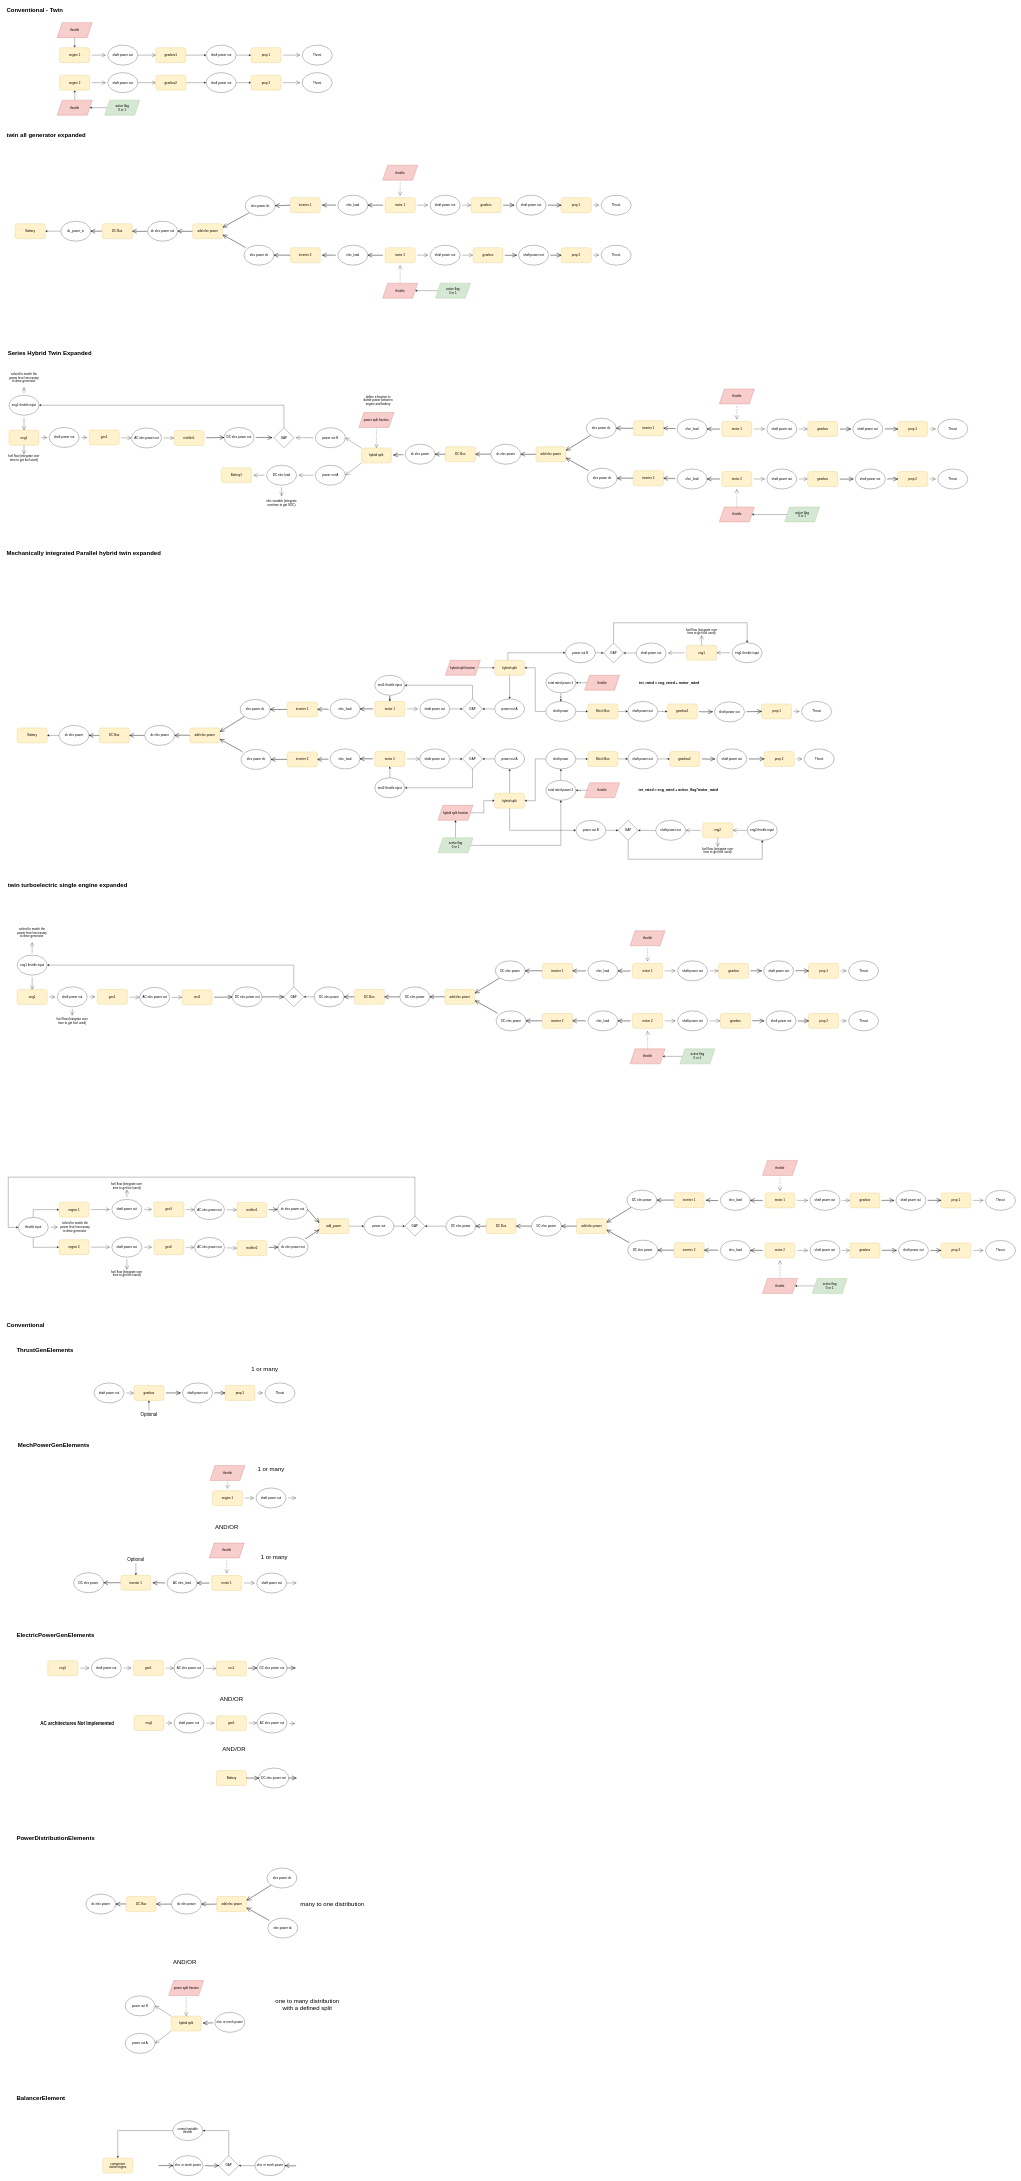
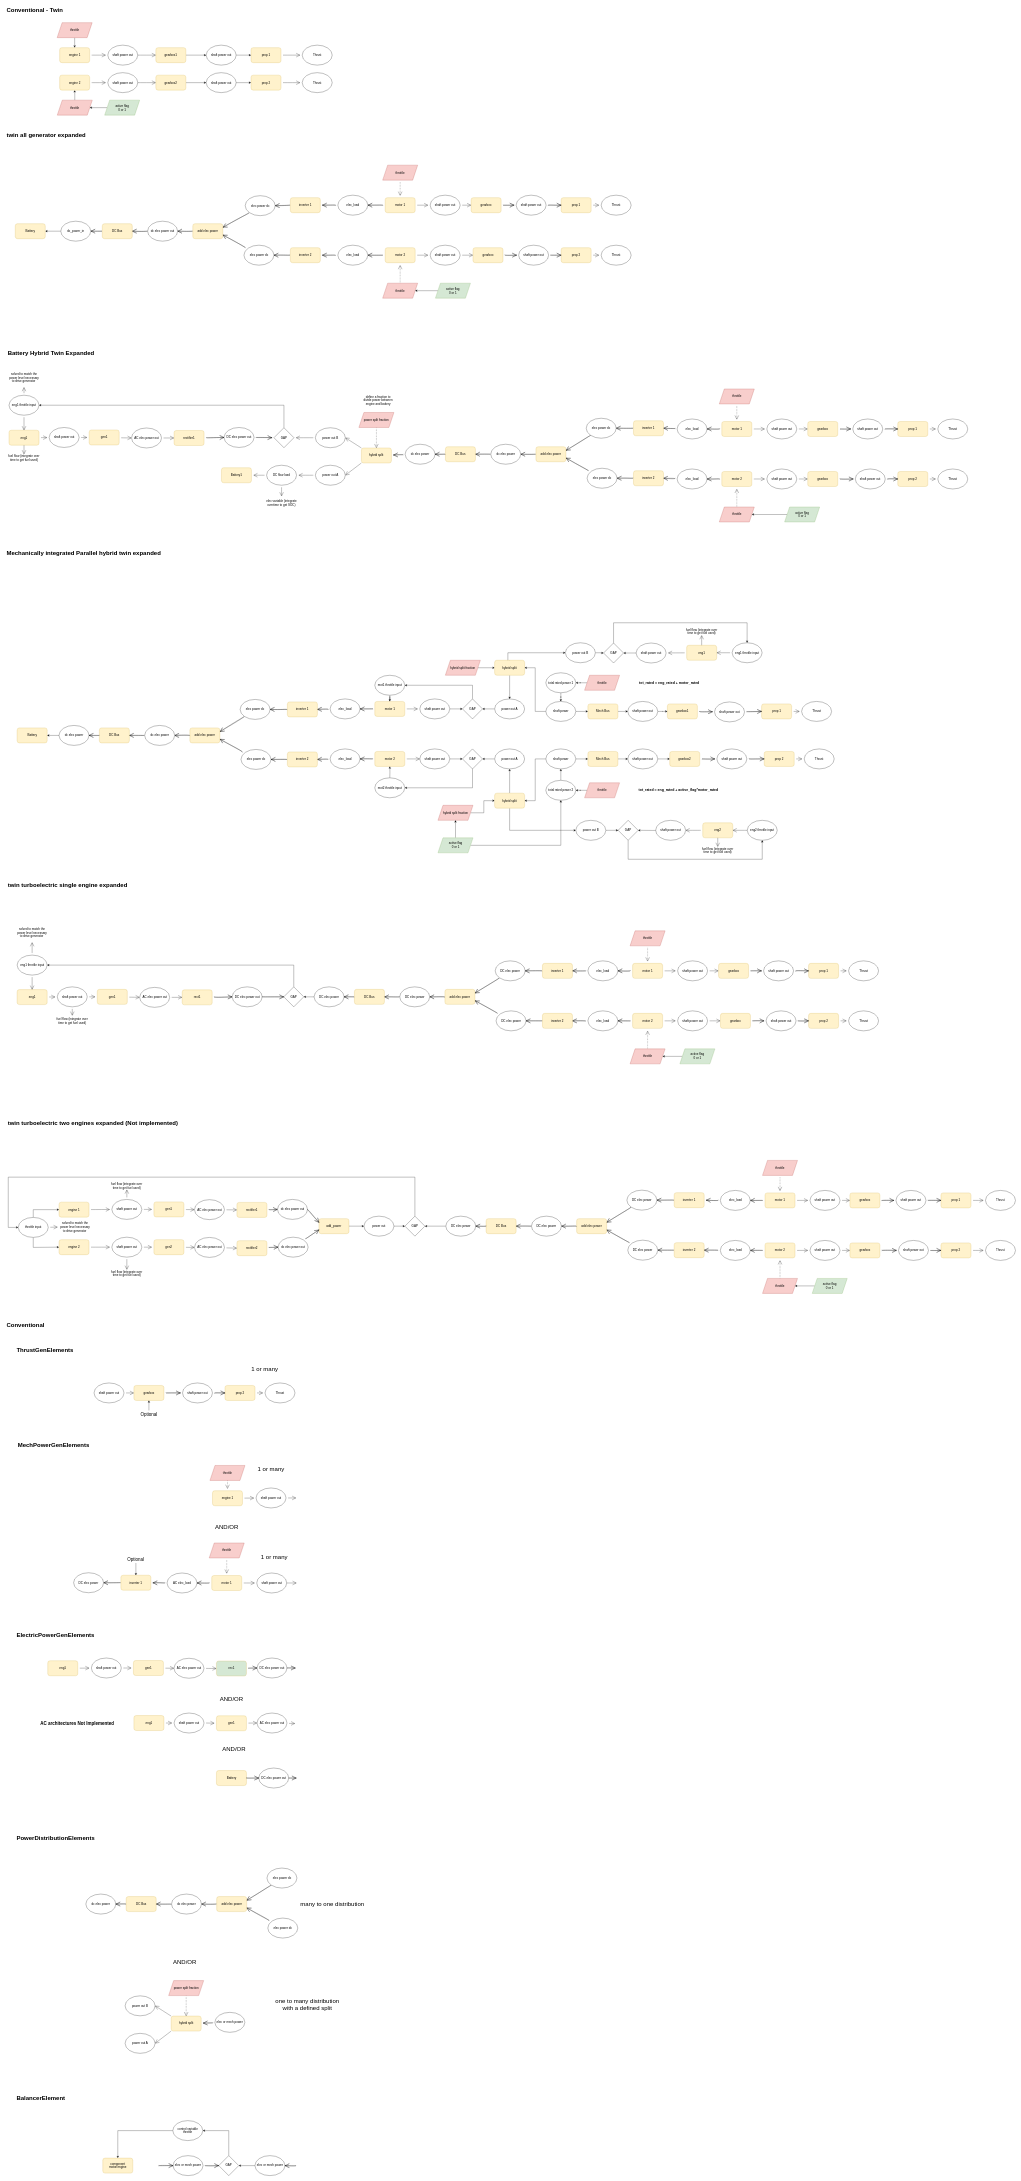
node "Series Hybrid Twin Expanded": label "Series Hybrid Twin Expanded" -> "Battery Hybrid Twin Expanded"
node "DC elec load": label "DC elec load" -> "DC flow load"
node "twin turboelectric two engines expanded (Not implemented)": added
node "rec1": fillcolor #fff2cc -> #d5e8d4
